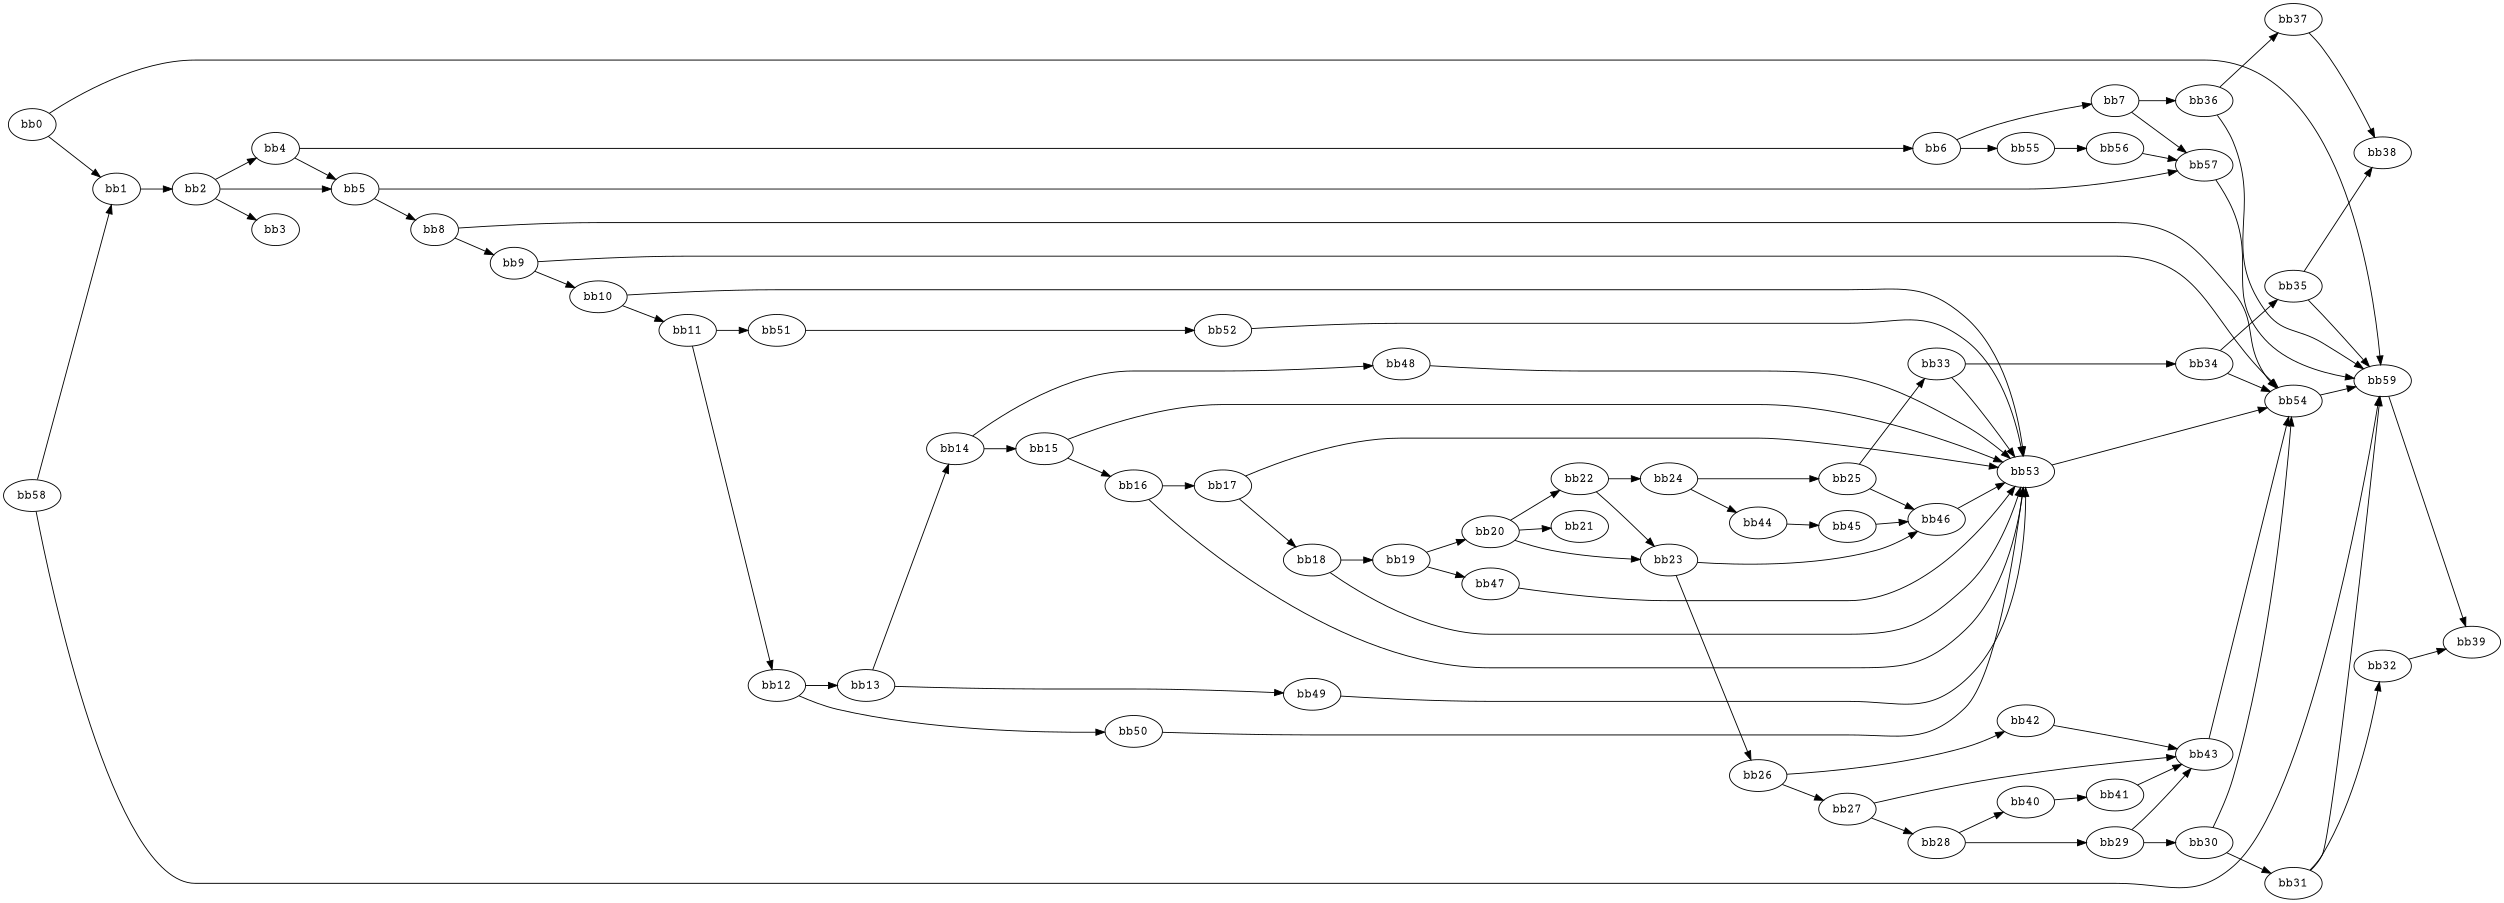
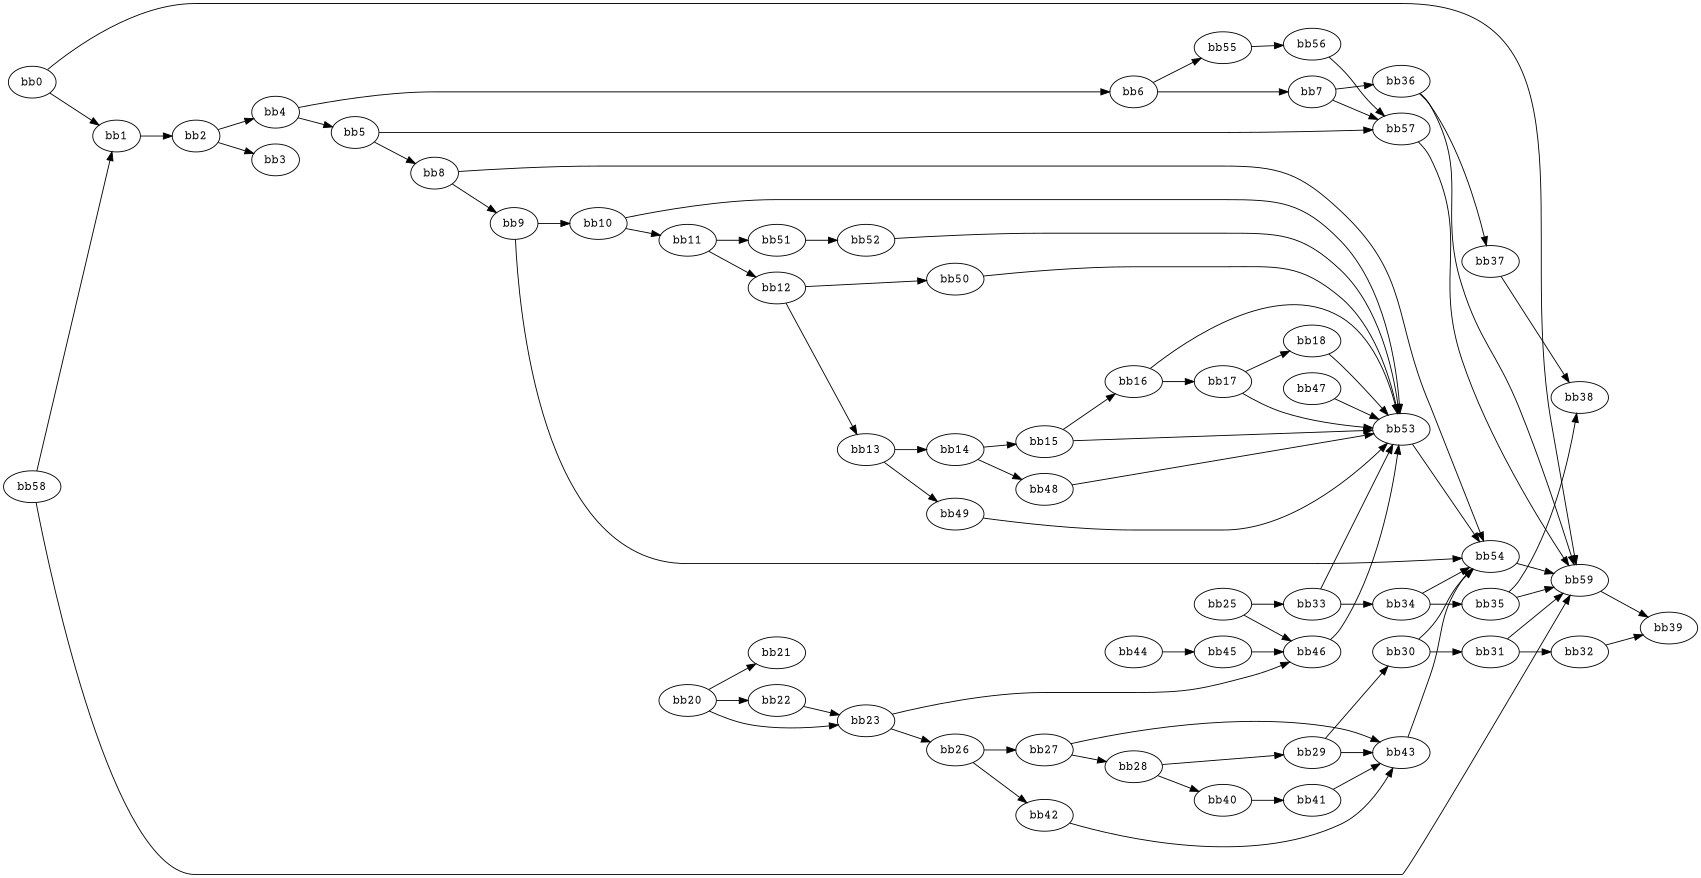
edge "bb2" -> "bb5": removed
node "bb24": removed
node "bb19": removed
